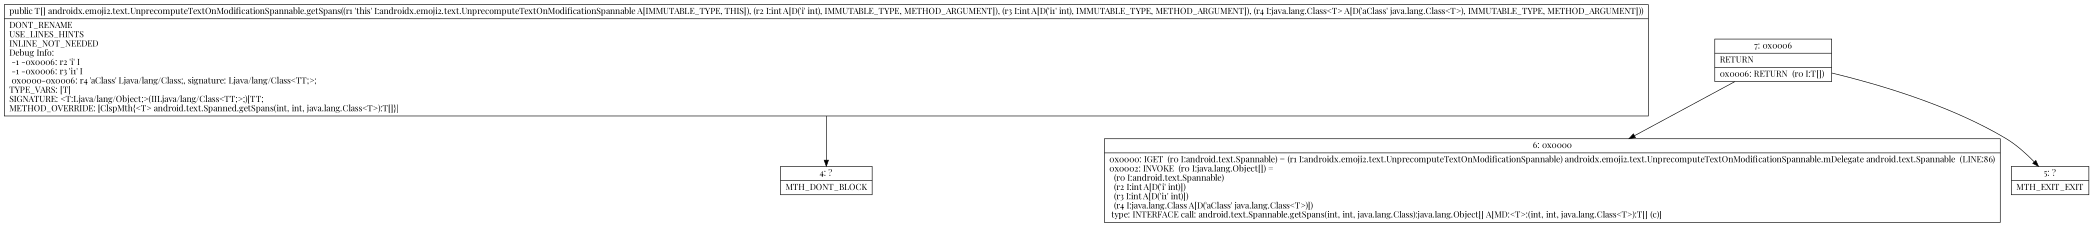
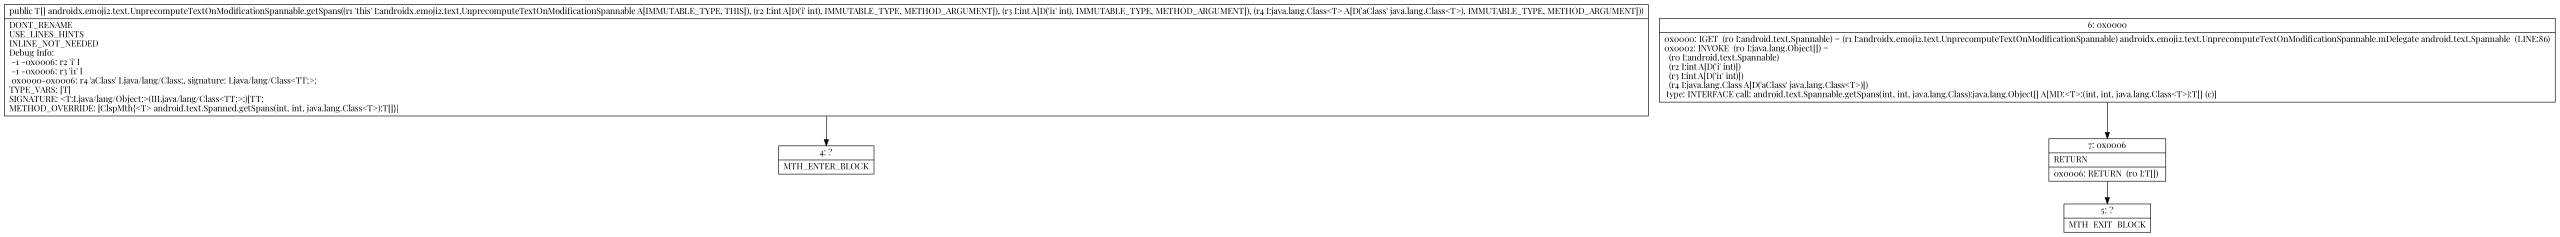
edge "7: 0x0006" -> "6: 0x0000": reversed
node "4: ?": text "MTH_DONT_BLOCK" -> "MTH_ENTER_BLOCK"
node "5: ?": text "MTH_EXIT_EXIT" -> "MTH_EXIT_BLOCK"
